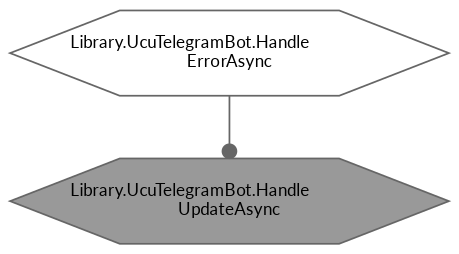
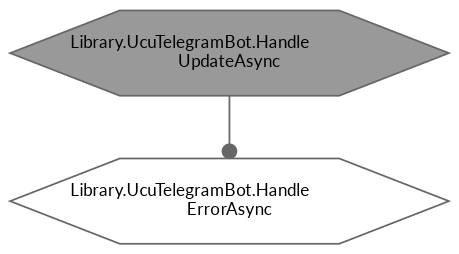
edge "Library.UcuTelegramBot.Handle ErrorAsync" -> "Library.UcuTelegramBot.Handle UpdateAsync": reversed
